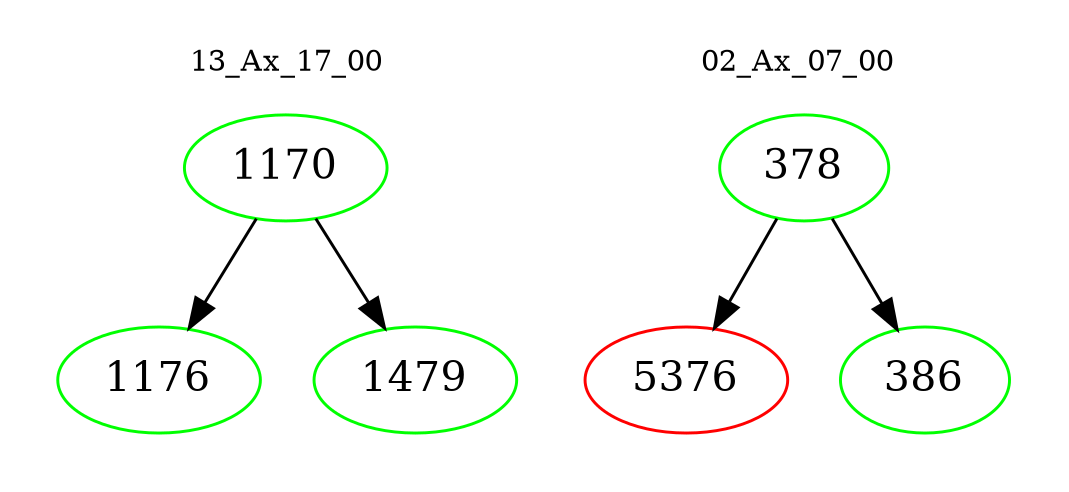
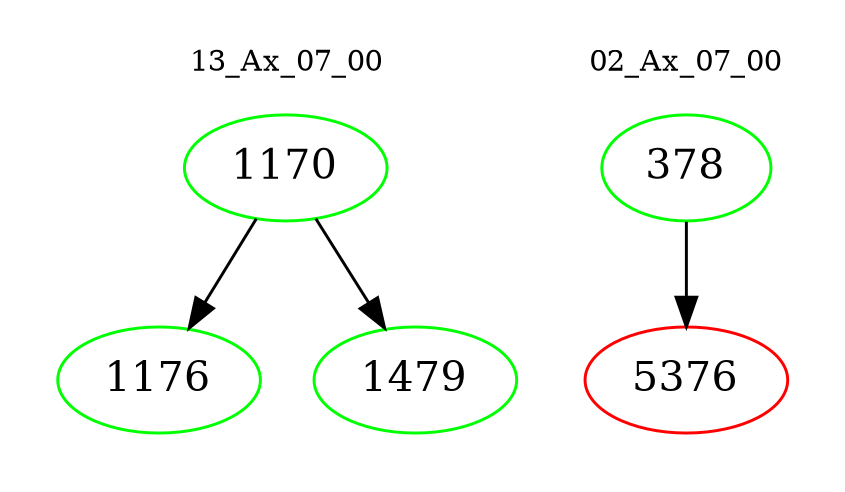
cluster "13_Ax_17_00": label "13_Ax_17_00" -> "13_Ax_07_00"
node "386": removed
